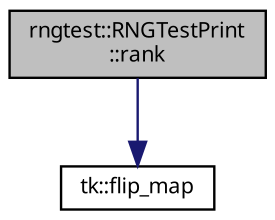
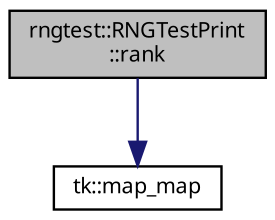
node "tk::flip_map": label "tk::flip_map" -> "tk::map_map"
